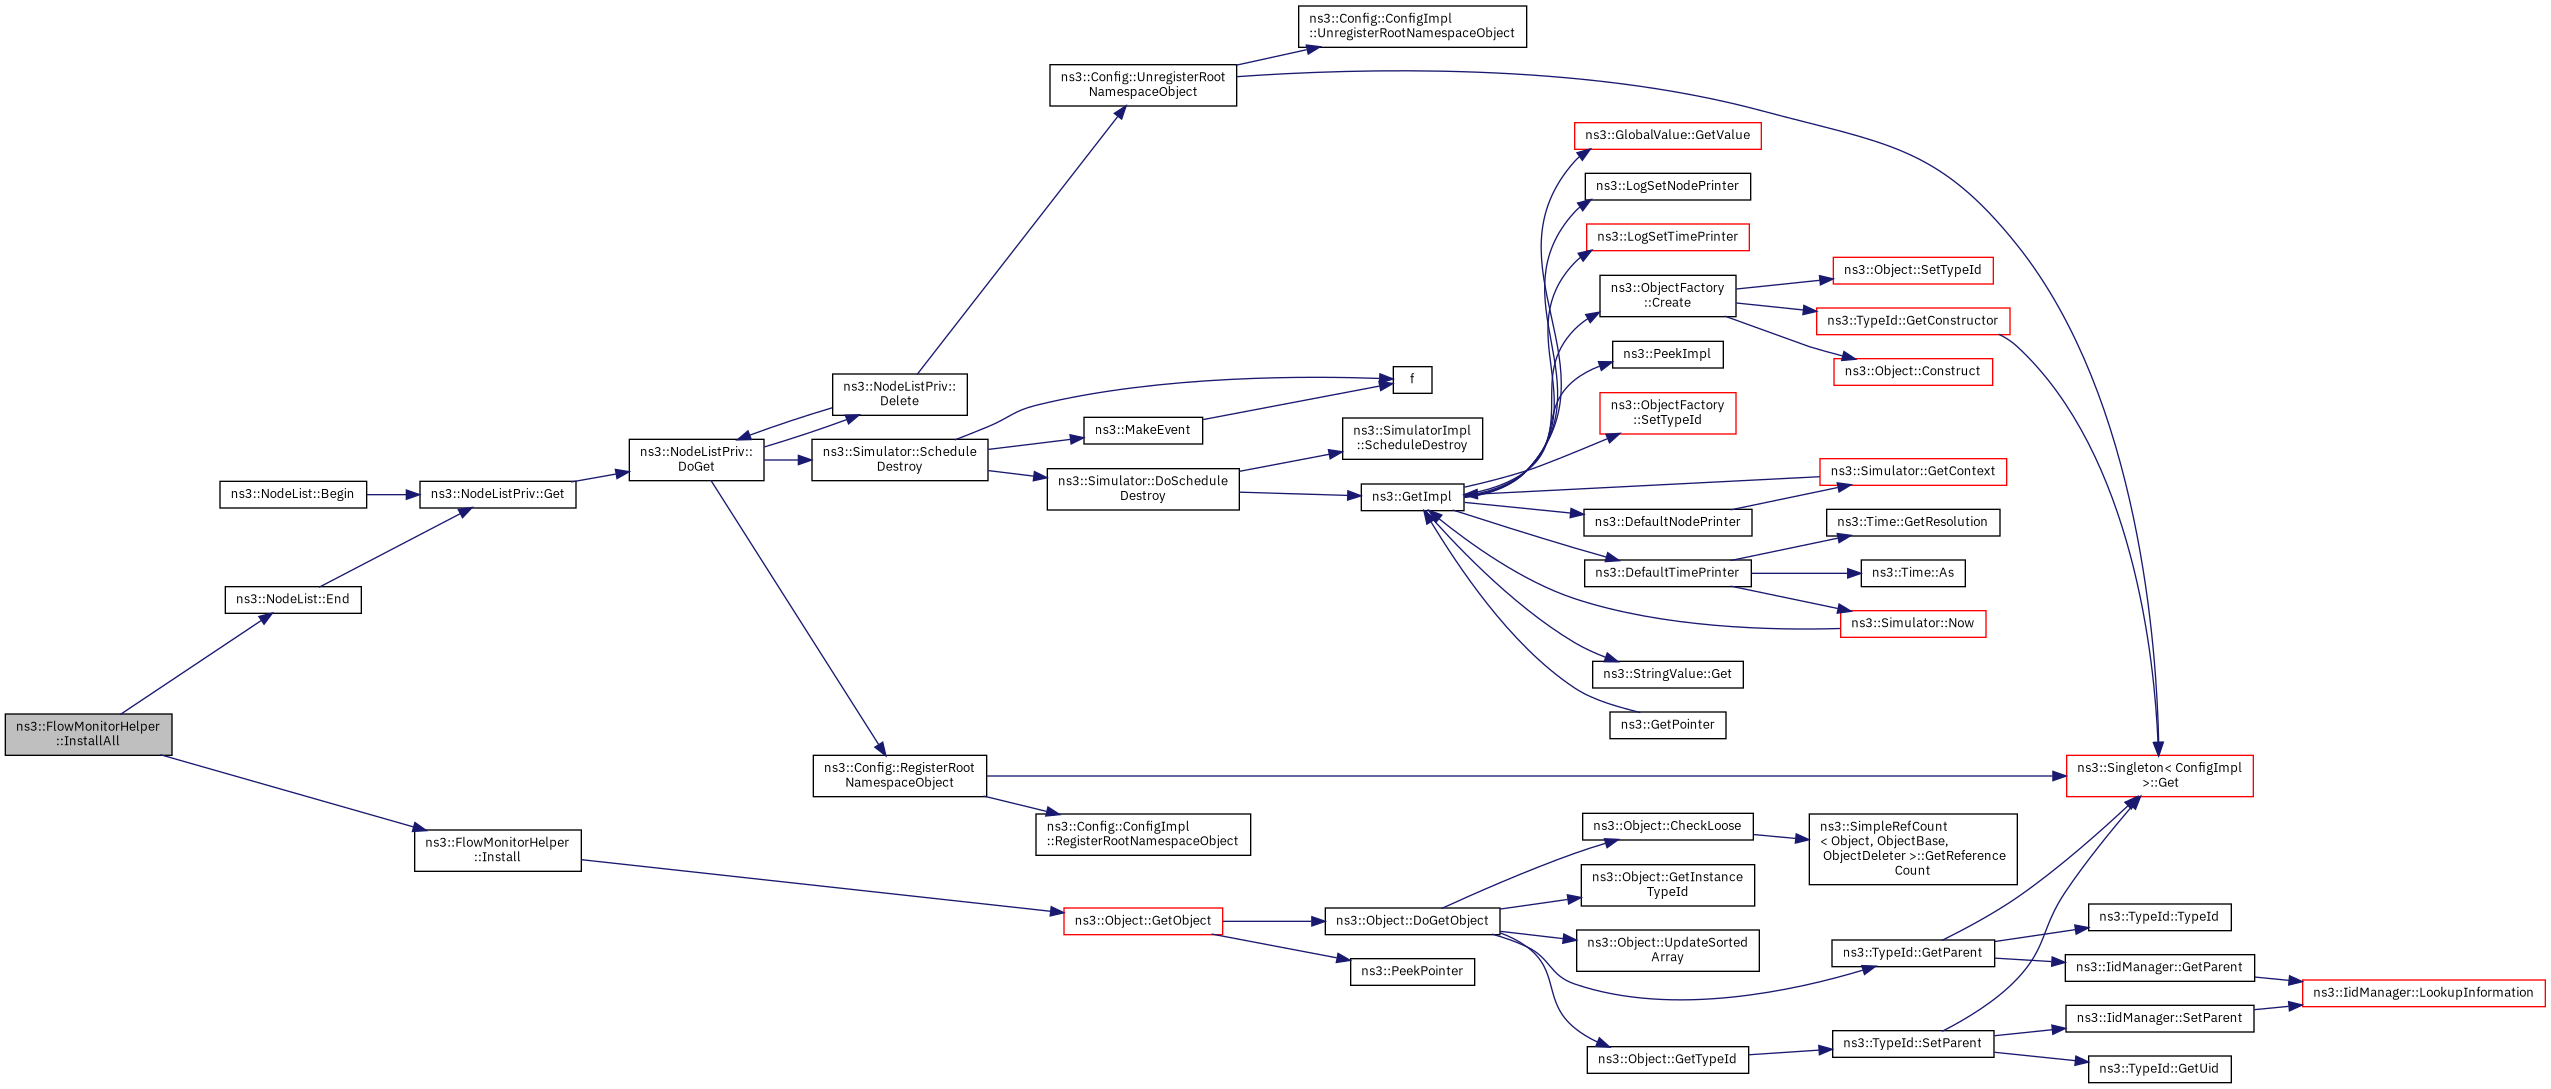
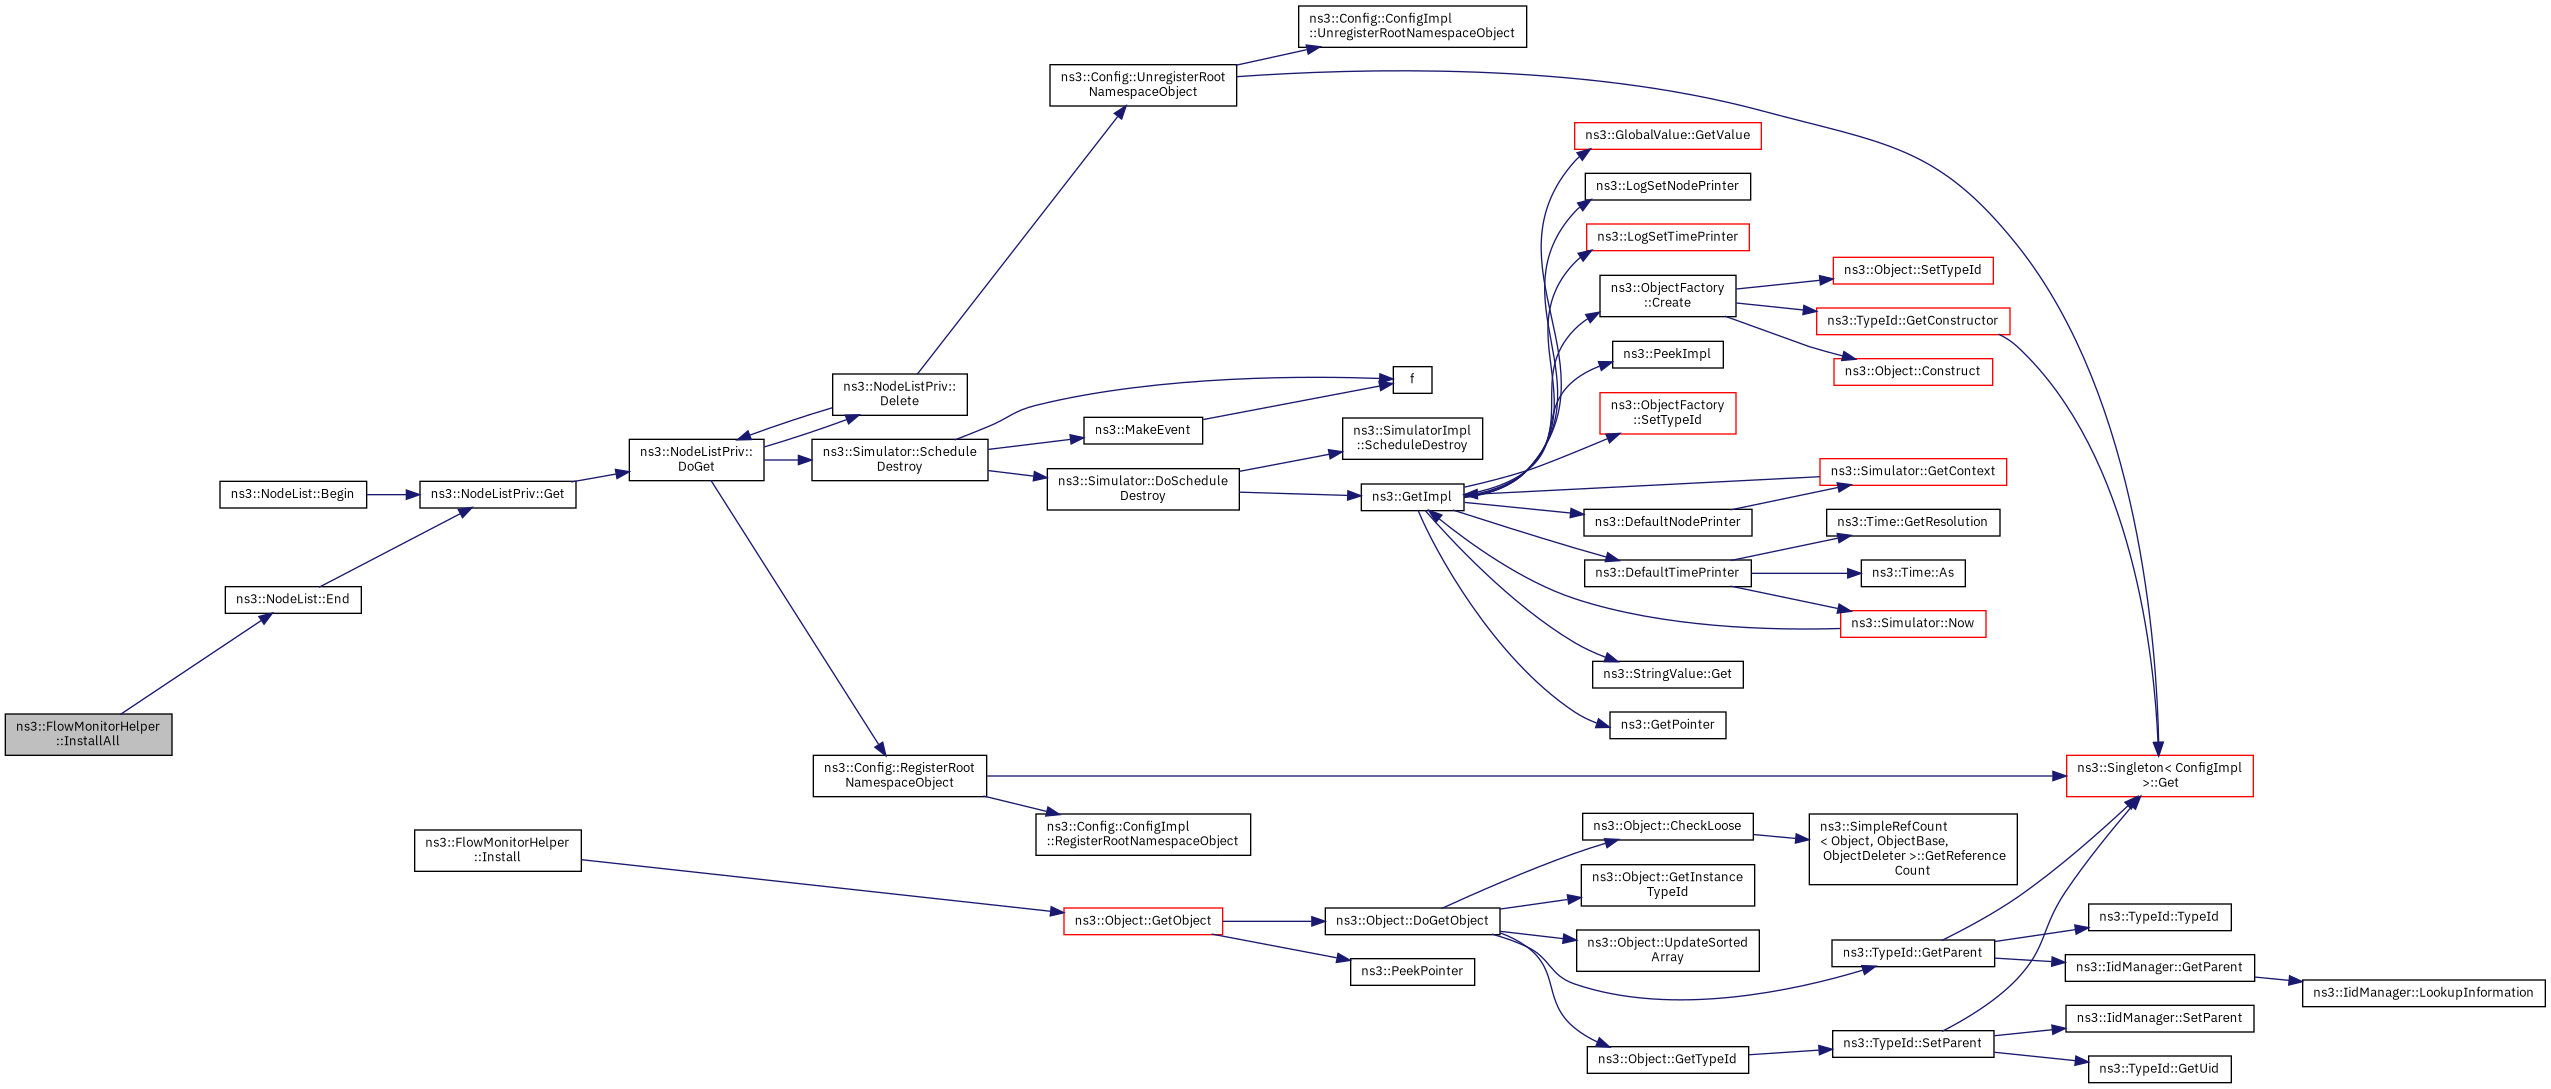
edge "ns3::GetPointer" -> "ns3::GetImpl": reversed
edge "ns3::FlowMonitorHelper ::InstallAll" -> "ns3::FlowMonitorHelper ::Install": removed
node "ns3::IidManager::LookupInformation": color red -> black
edge "ns3::IidManager::SetParent" -> "ns3::IidManager::LookupInformation": removed
